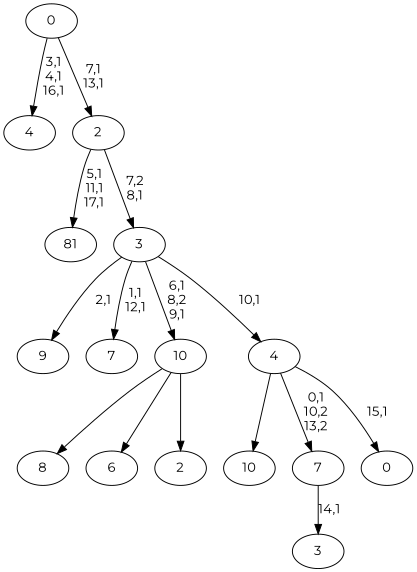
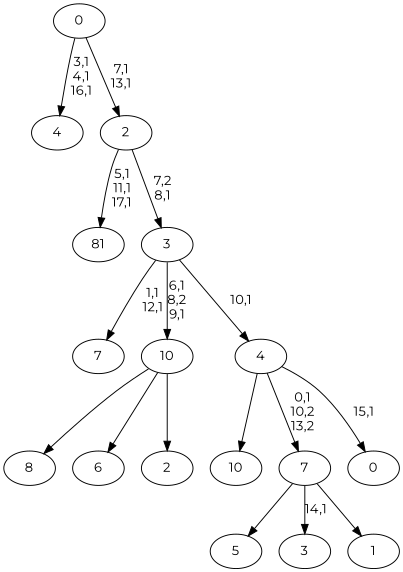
node "9": removed
node "5": added
node "1": added
